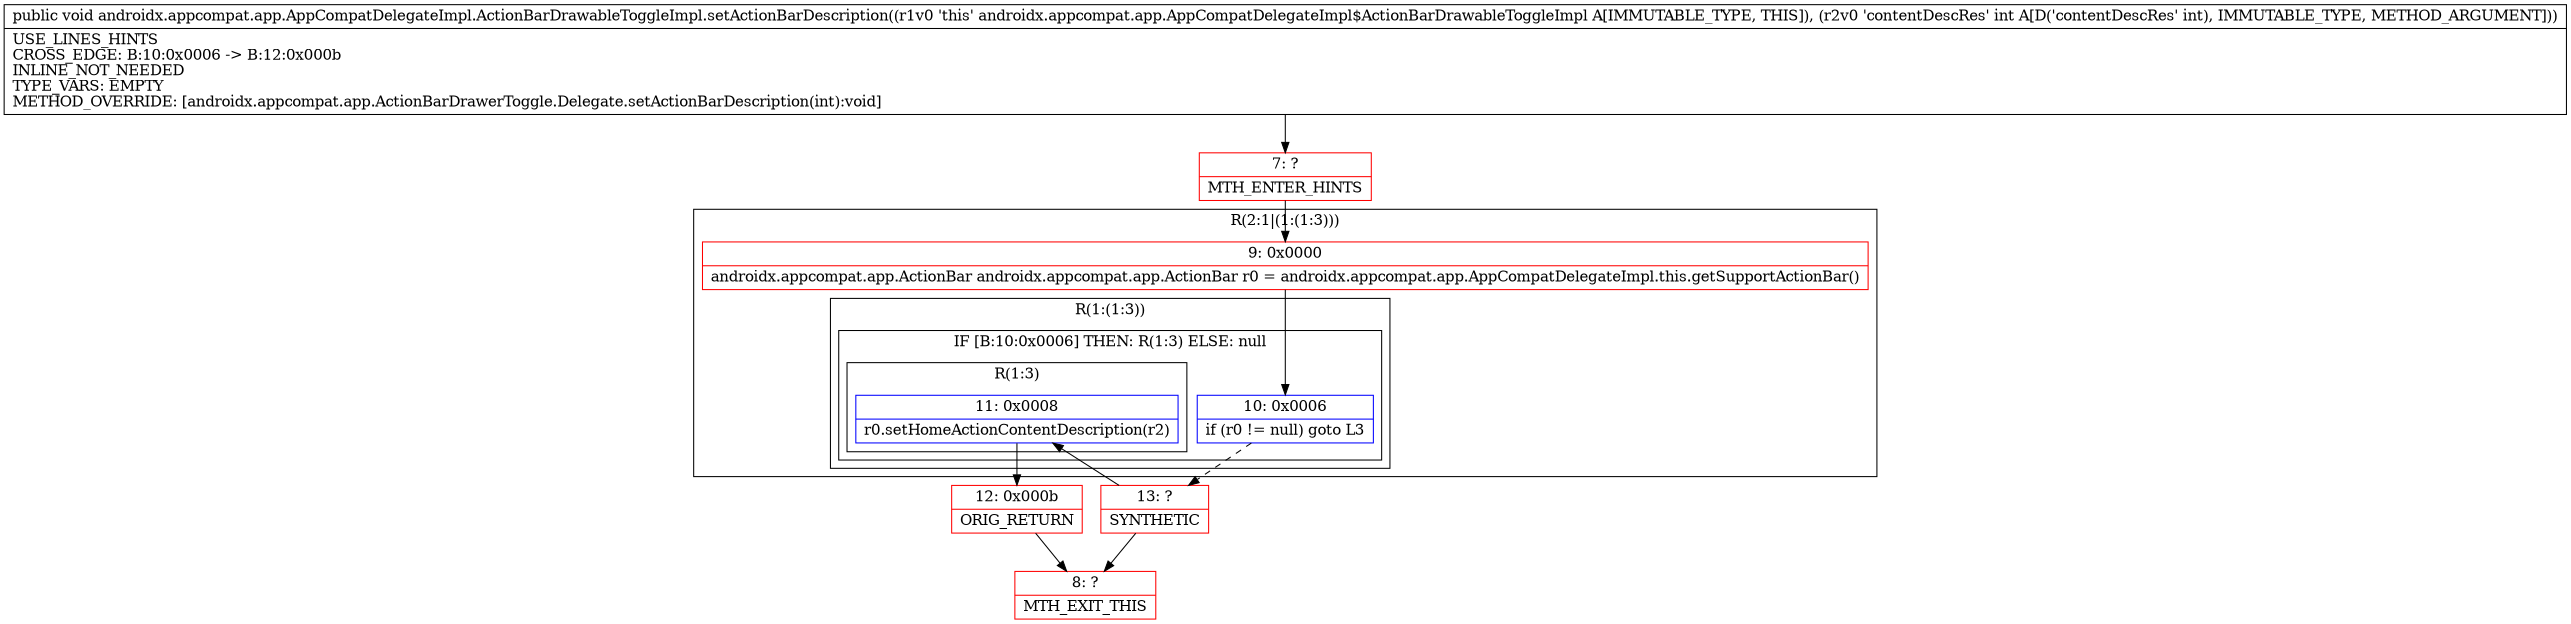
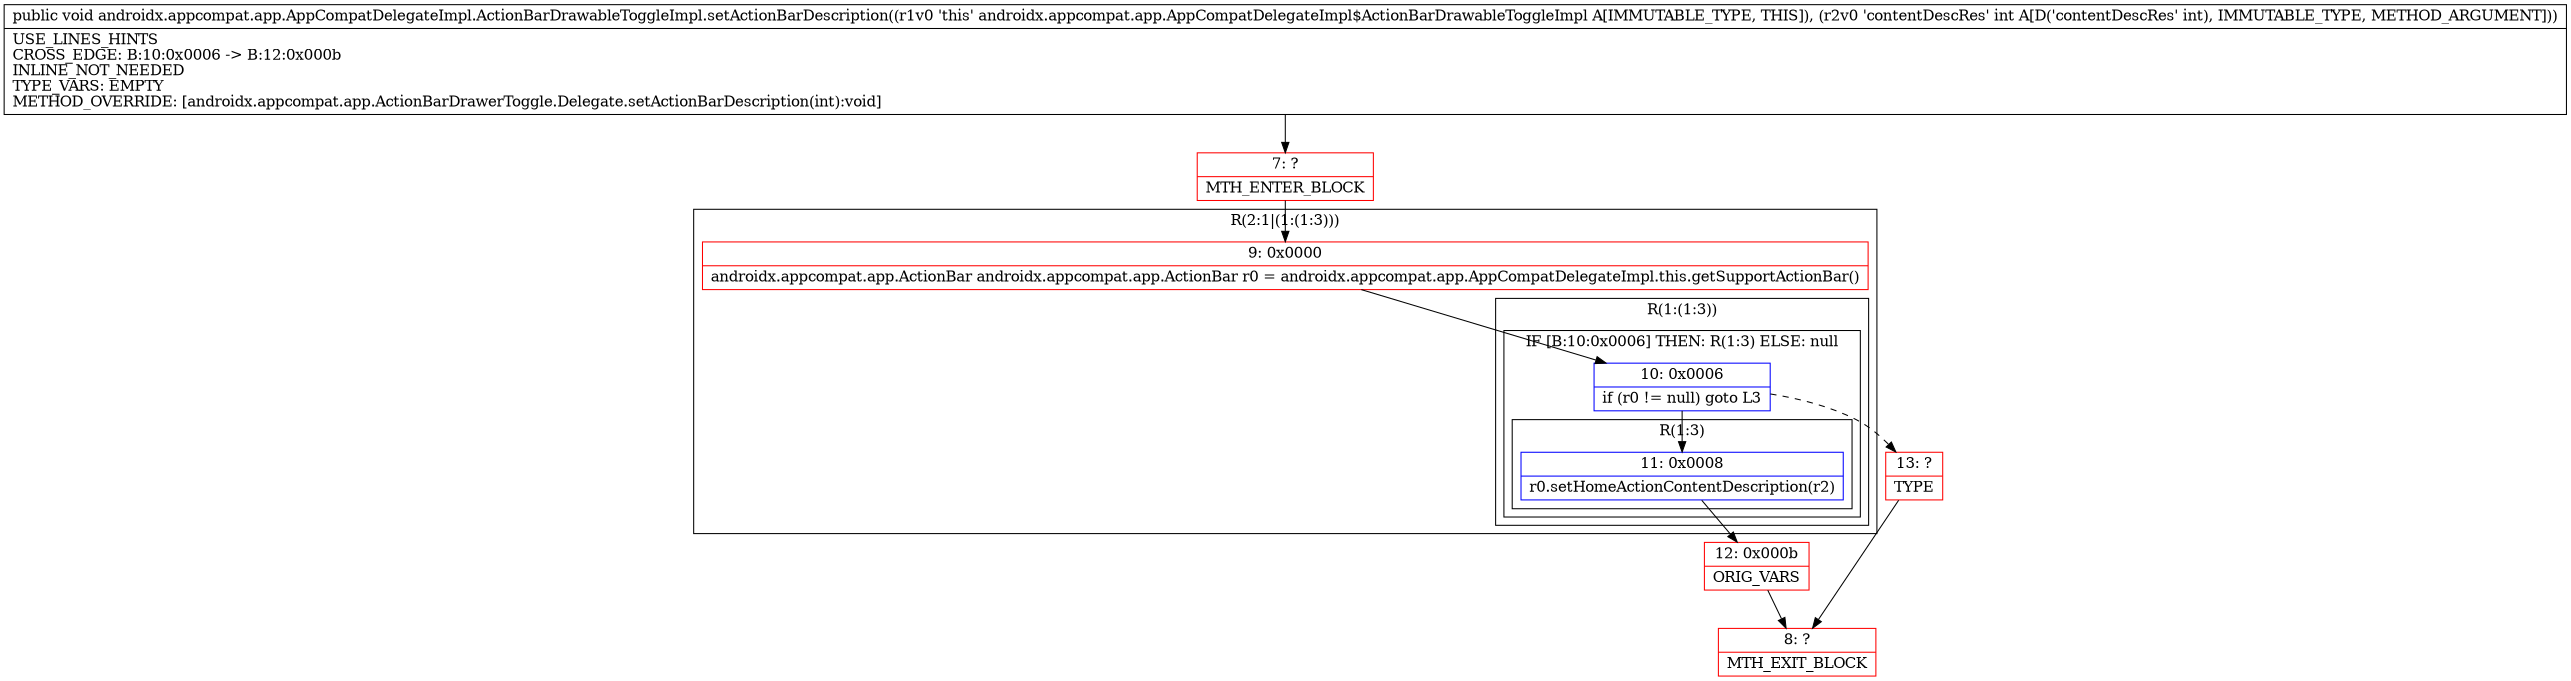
node "7: ?": text "MTH_ENTER_HINTS" -> "MTH_ENTER_BLOCK"
edge "13: ?" -> "11: 0x0008": now "10: 0x0006" -> "11: 0x0008"
node "12: 0x000b": text "ORIG_RETURN" -> "ORIG_VARS"
node "13: ?": text "SYNTHETIC" -> "TYPE"
node "8: ?": text "MTH_EXIT_THIS" -> "MTH_EXIT_BLOCK"
